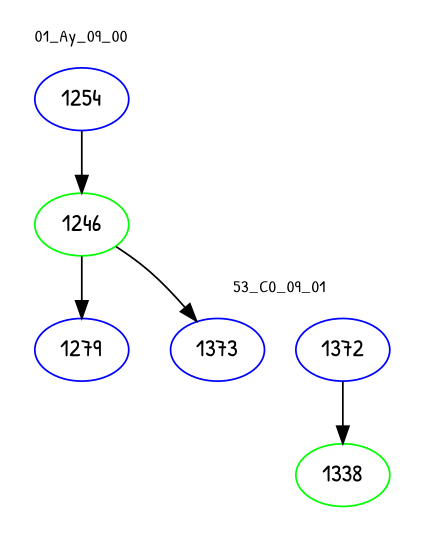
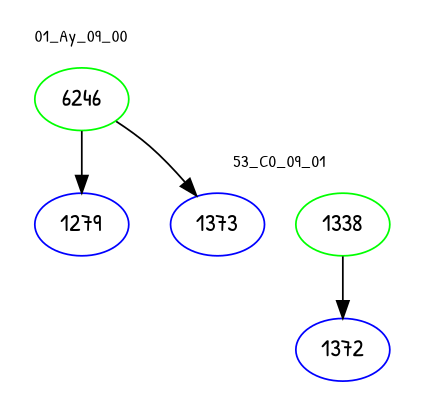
node "1254": removed
node "1246": label "1246" -> "6246"
edge "1372" -> "1338": reversed
